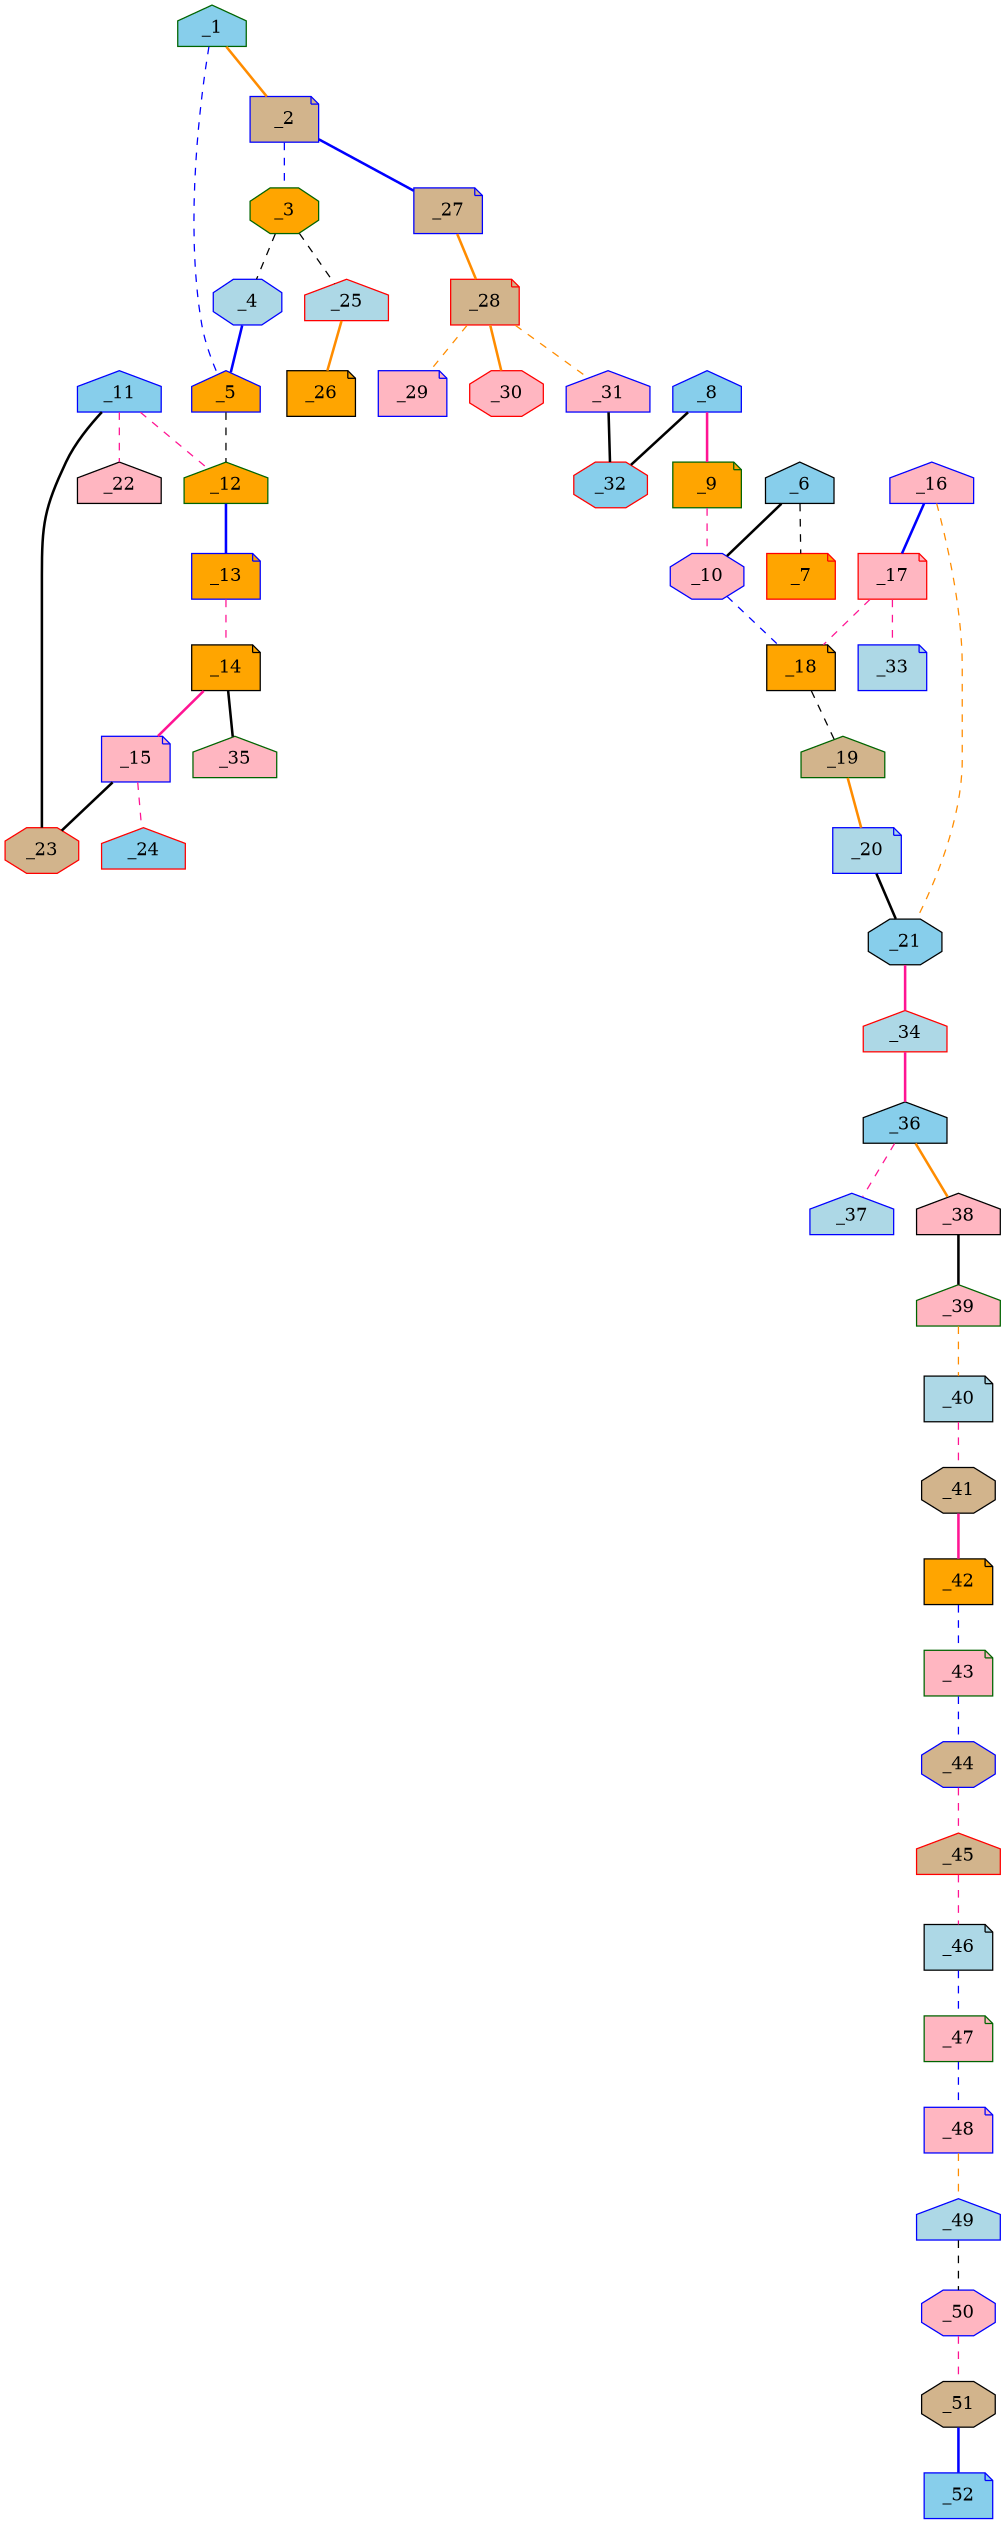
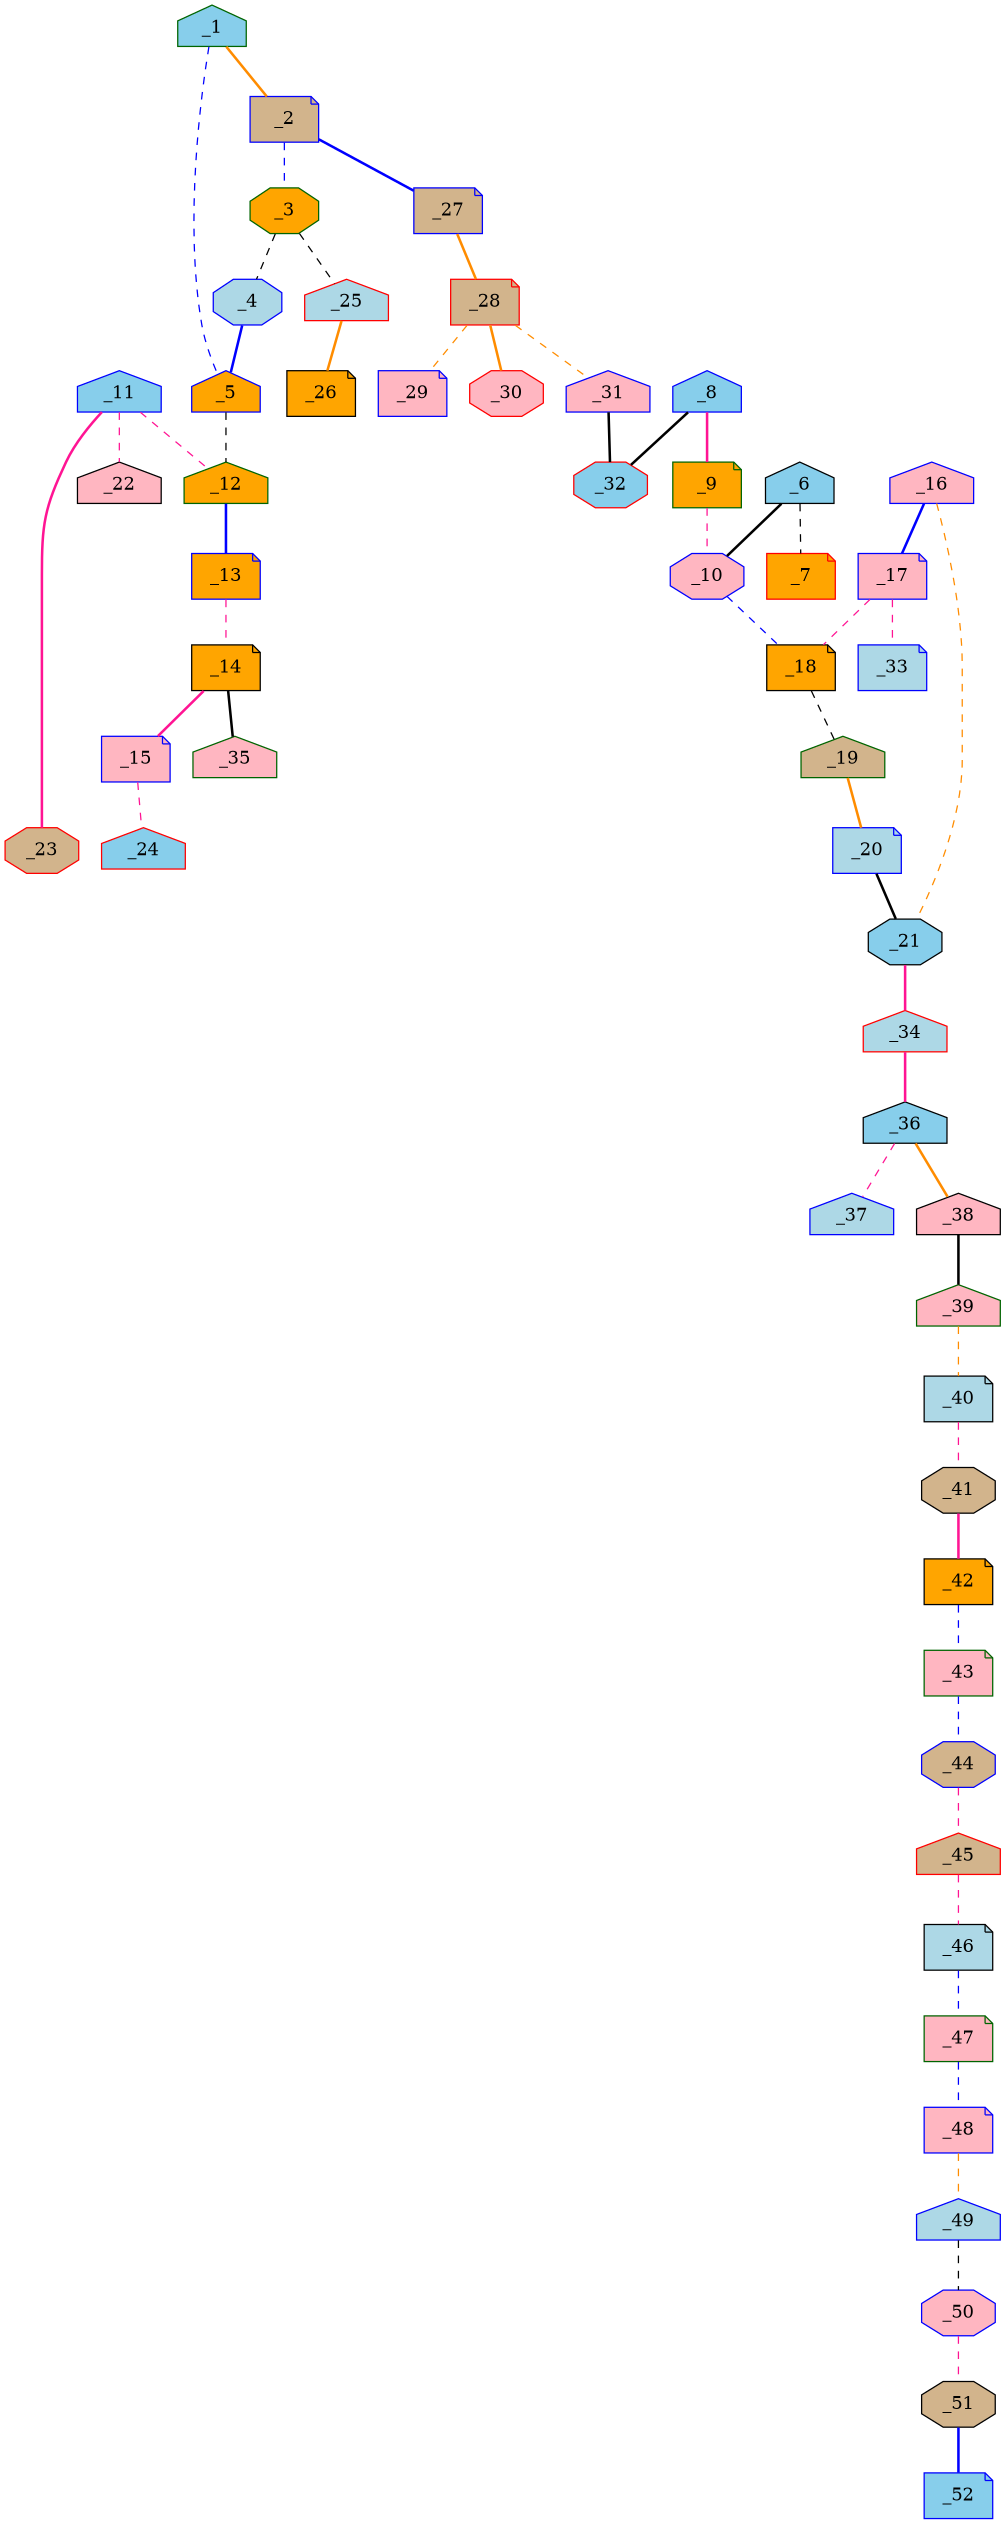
node "_17": color red -> blue
edge "_11" -- "_23": color black -> deeppink
edge "_15" -- "_23": removed
